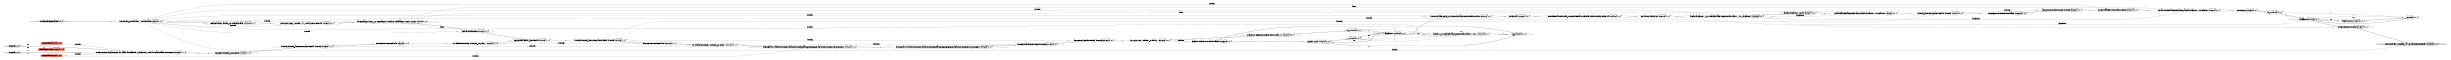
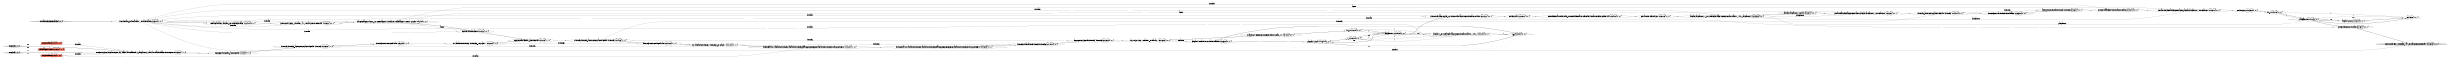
edge "i < participantCount - 1@@@19@@@['0', '0', '1']" -> "i == 0@@@22@@@['0', '0', '1']": removed, label "true"
